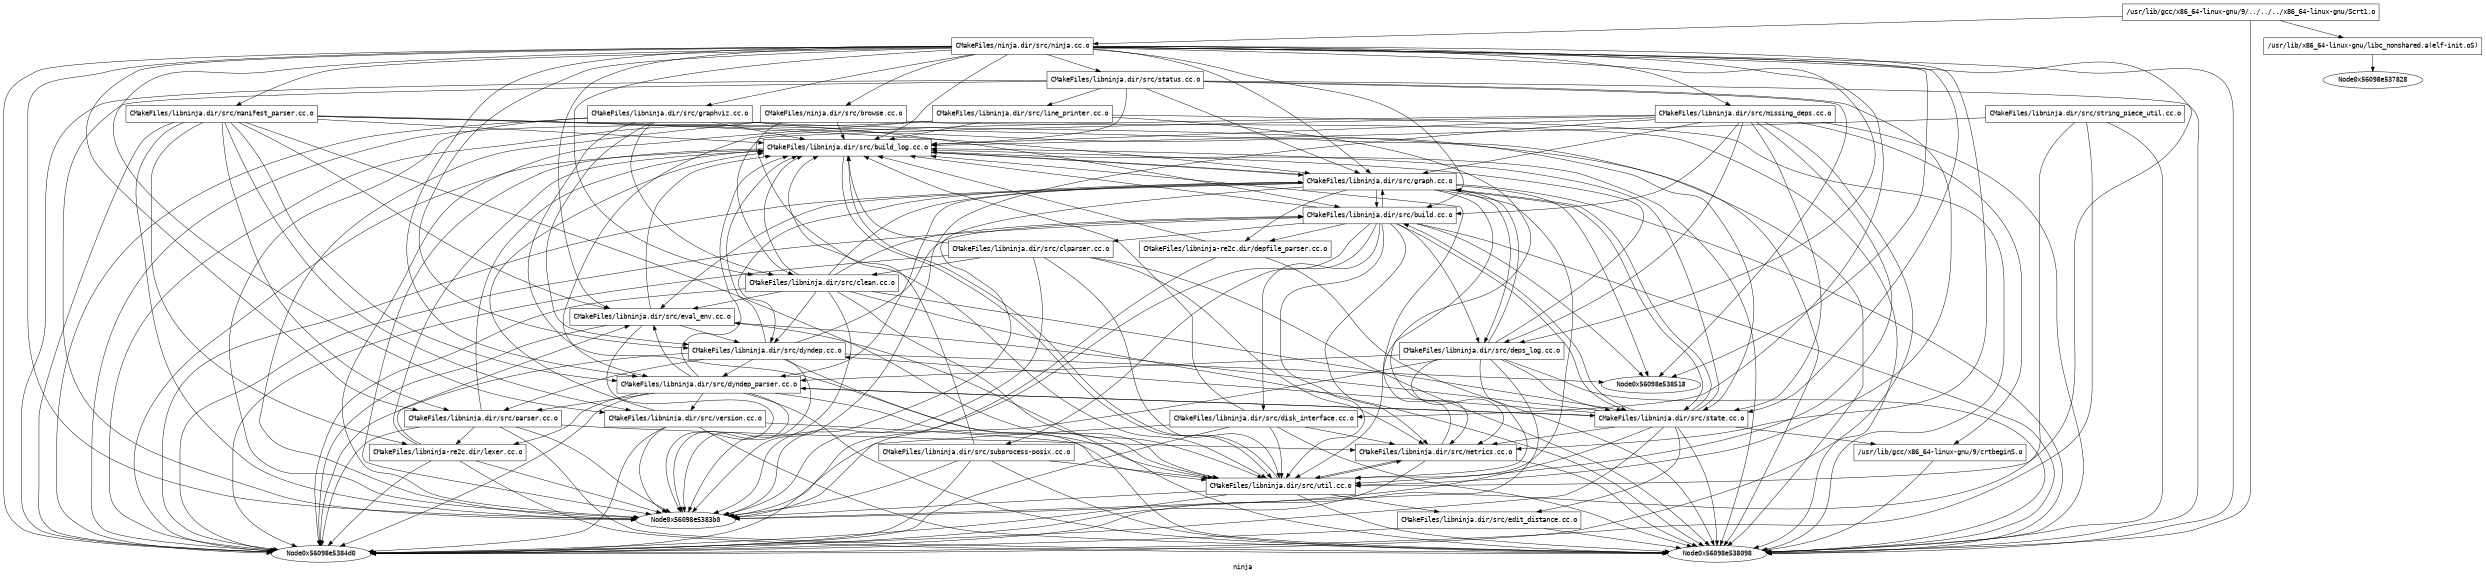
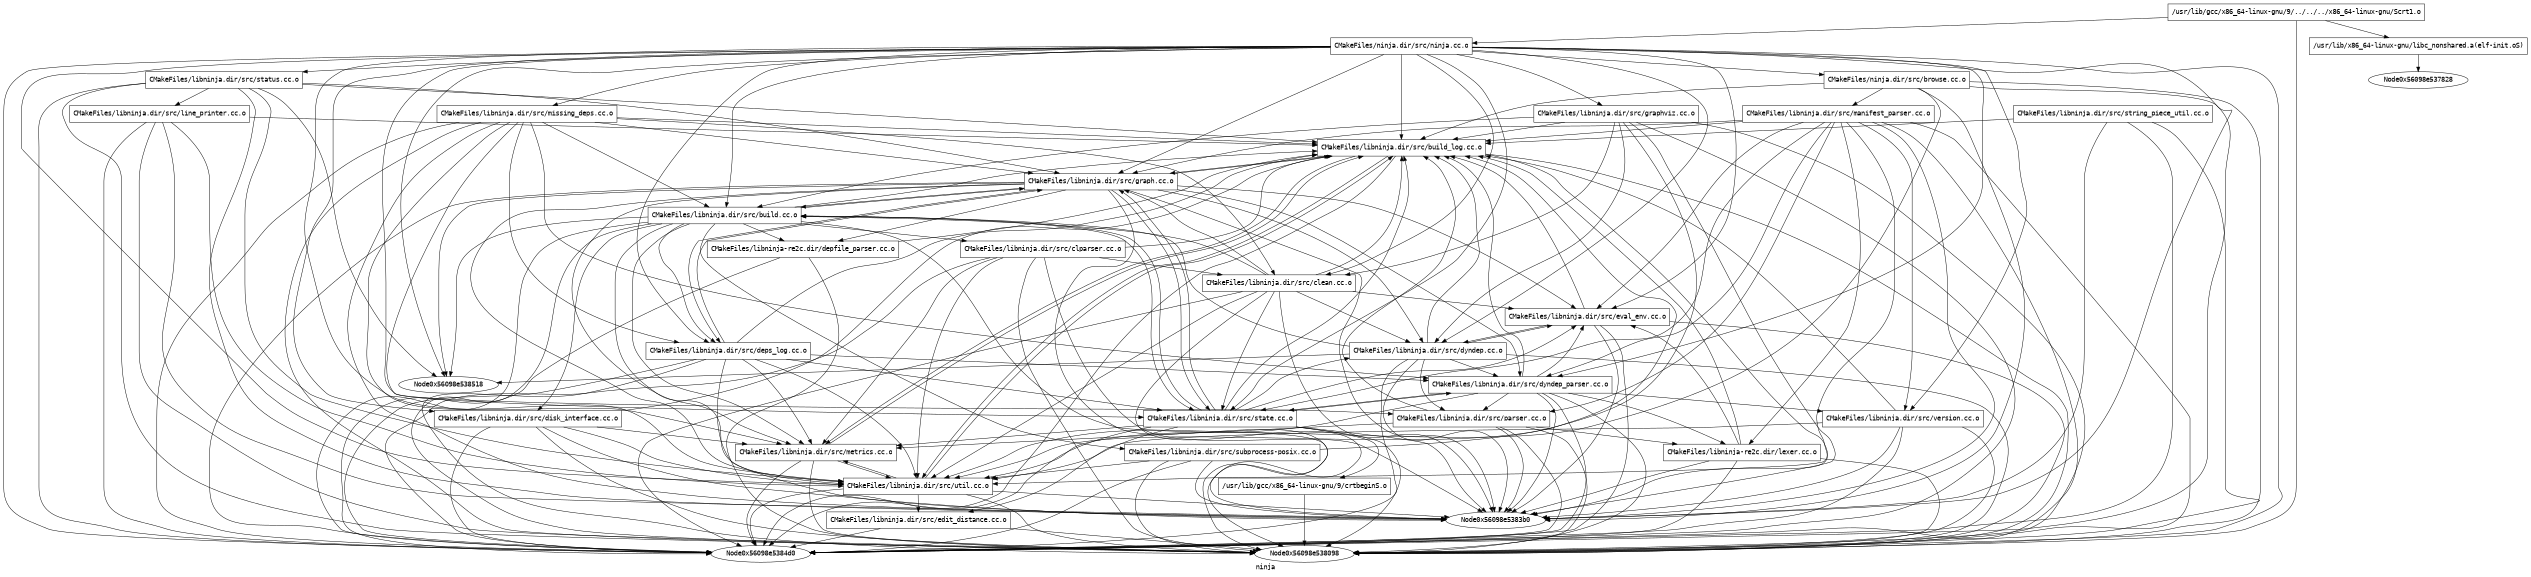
edge "CMakeFiles/ninja.dir/src/ninja.cc.o" -> "CMakeFiles/libninja.dir/src/manifest_parser.cc.o": now "CMakeFiles/ninja.dir/src/browse.cc.o" -> "CMakeFiles/libninja.dir/src/manifest_parser.cc.o"
edge "CMakeFiles/libninja.dir/src/missing_deps.cc.o" -> "/usr/lib/gcc/x86_64-linux-gnu/9/crtbeginS.o": removed
edge "CMakeFiles/libninja.dir/src/build_log.cc.o" -> "CMakeFiles/libninja.dir/src/metrics.cc.o": added
edge "CMakeFiles/libninja.dir/src/dyndep.cc.o" -> "CMakeFiles/libninja.dir/src/eval_env.cc.o": added
